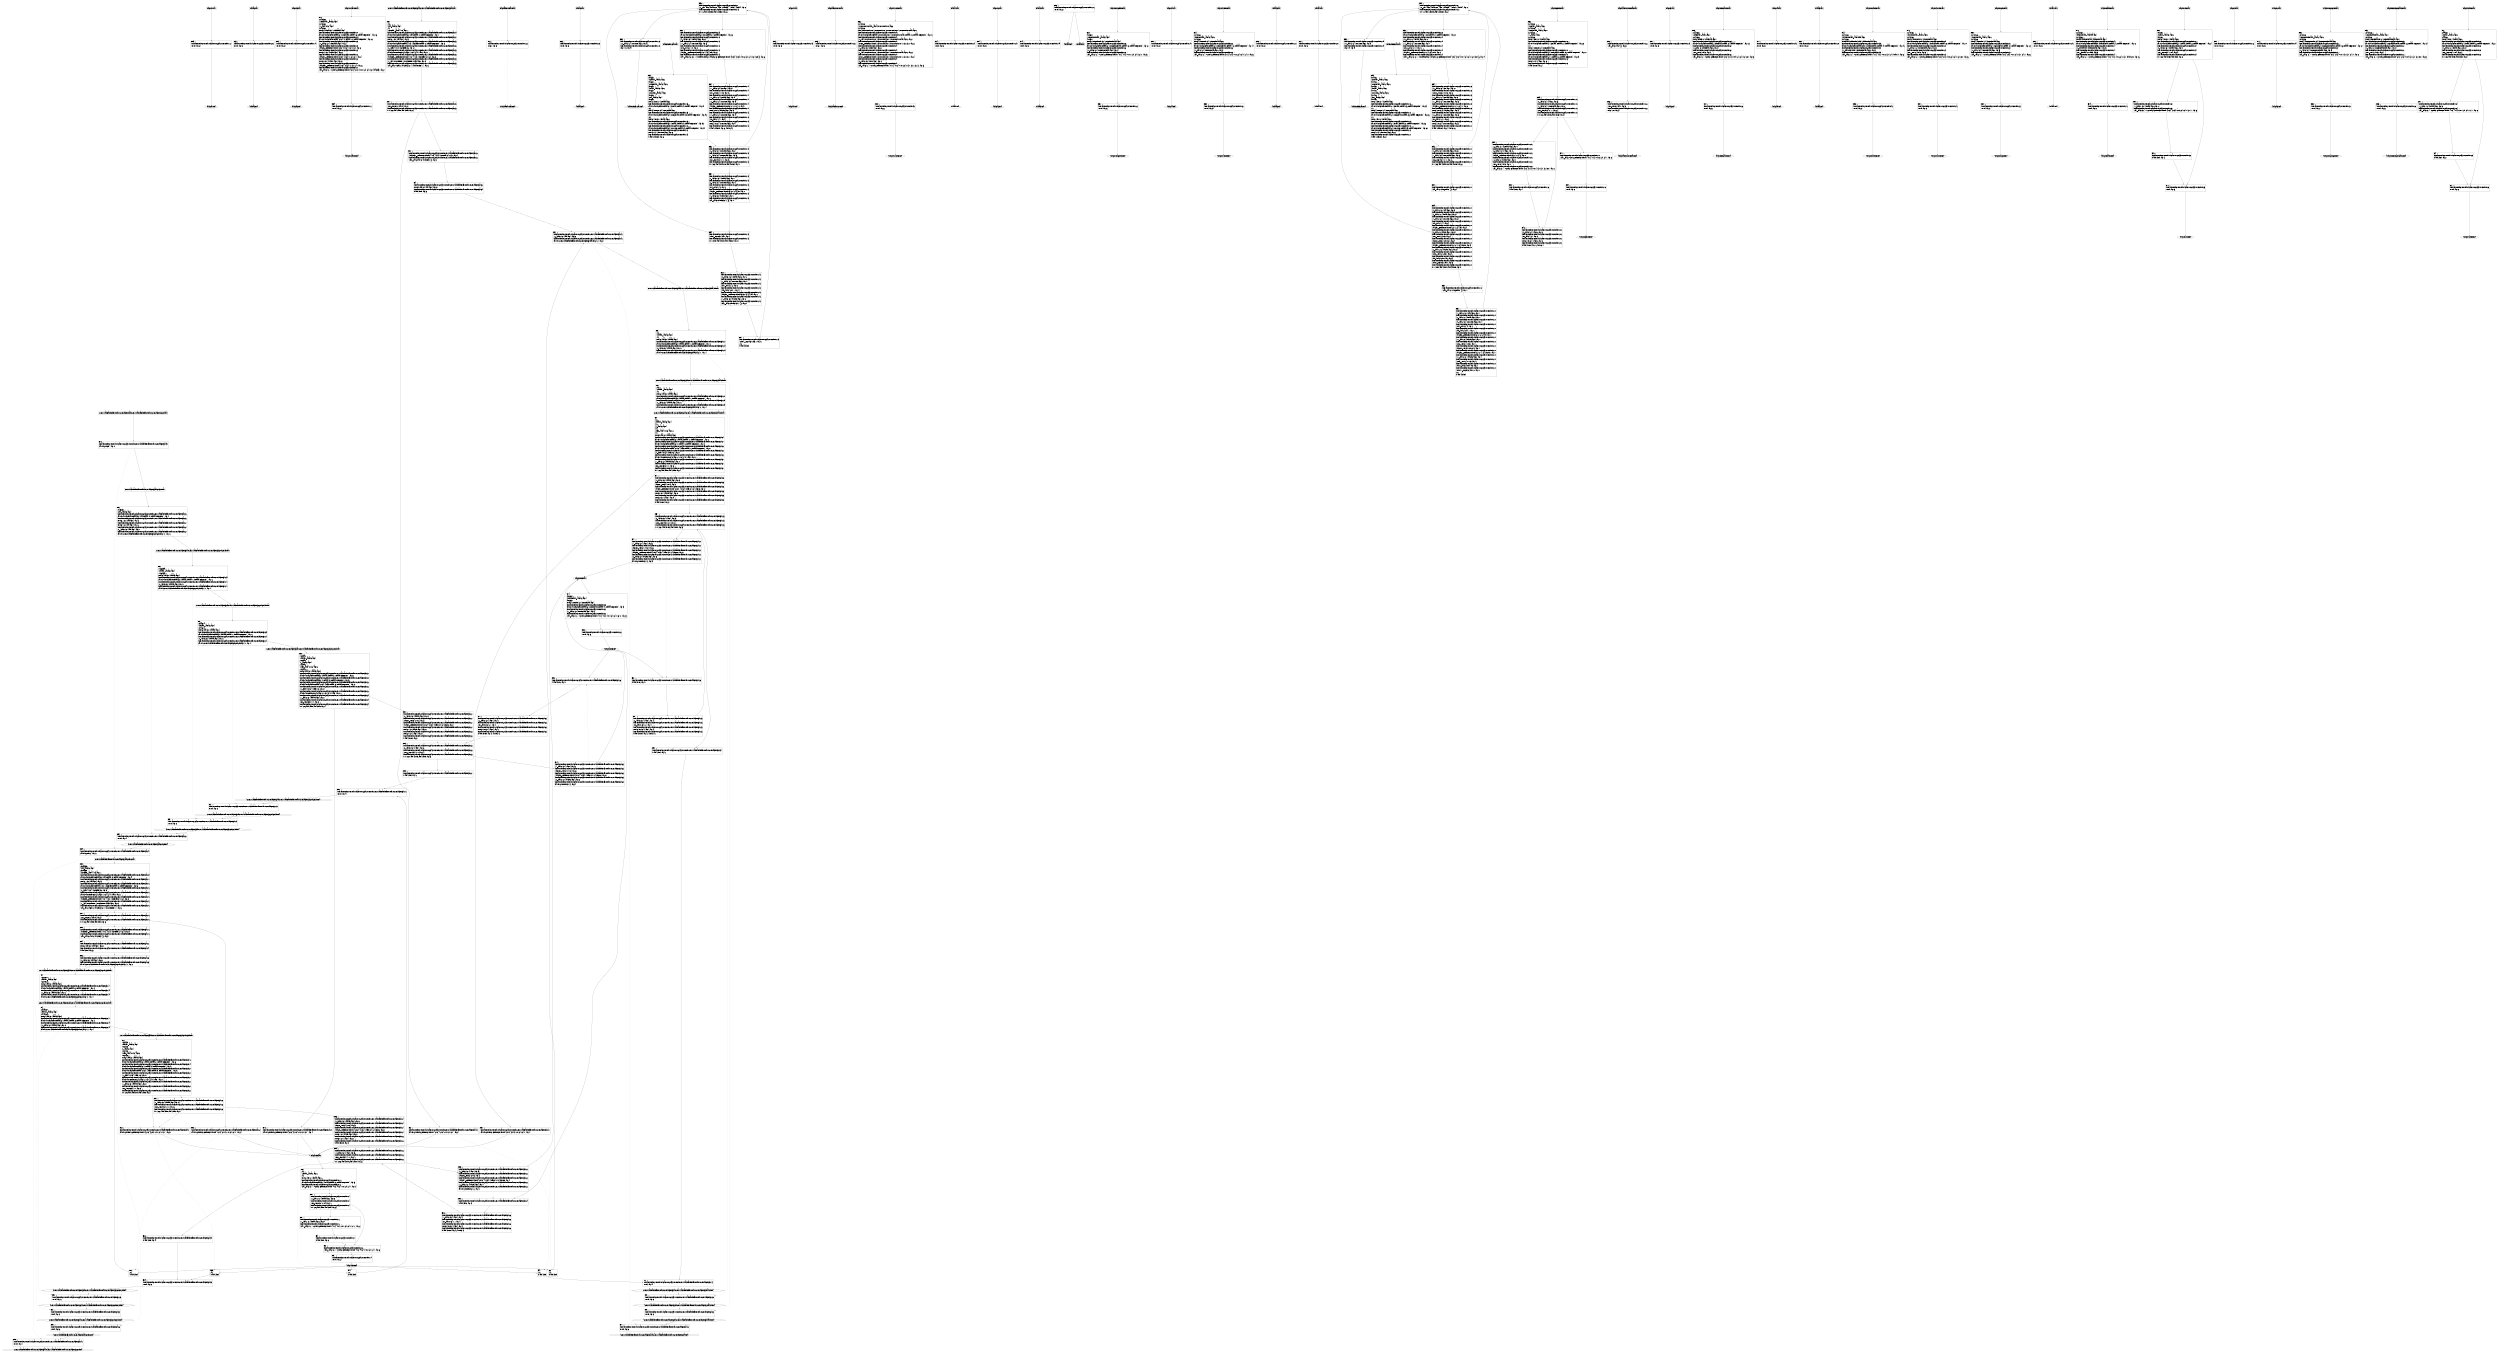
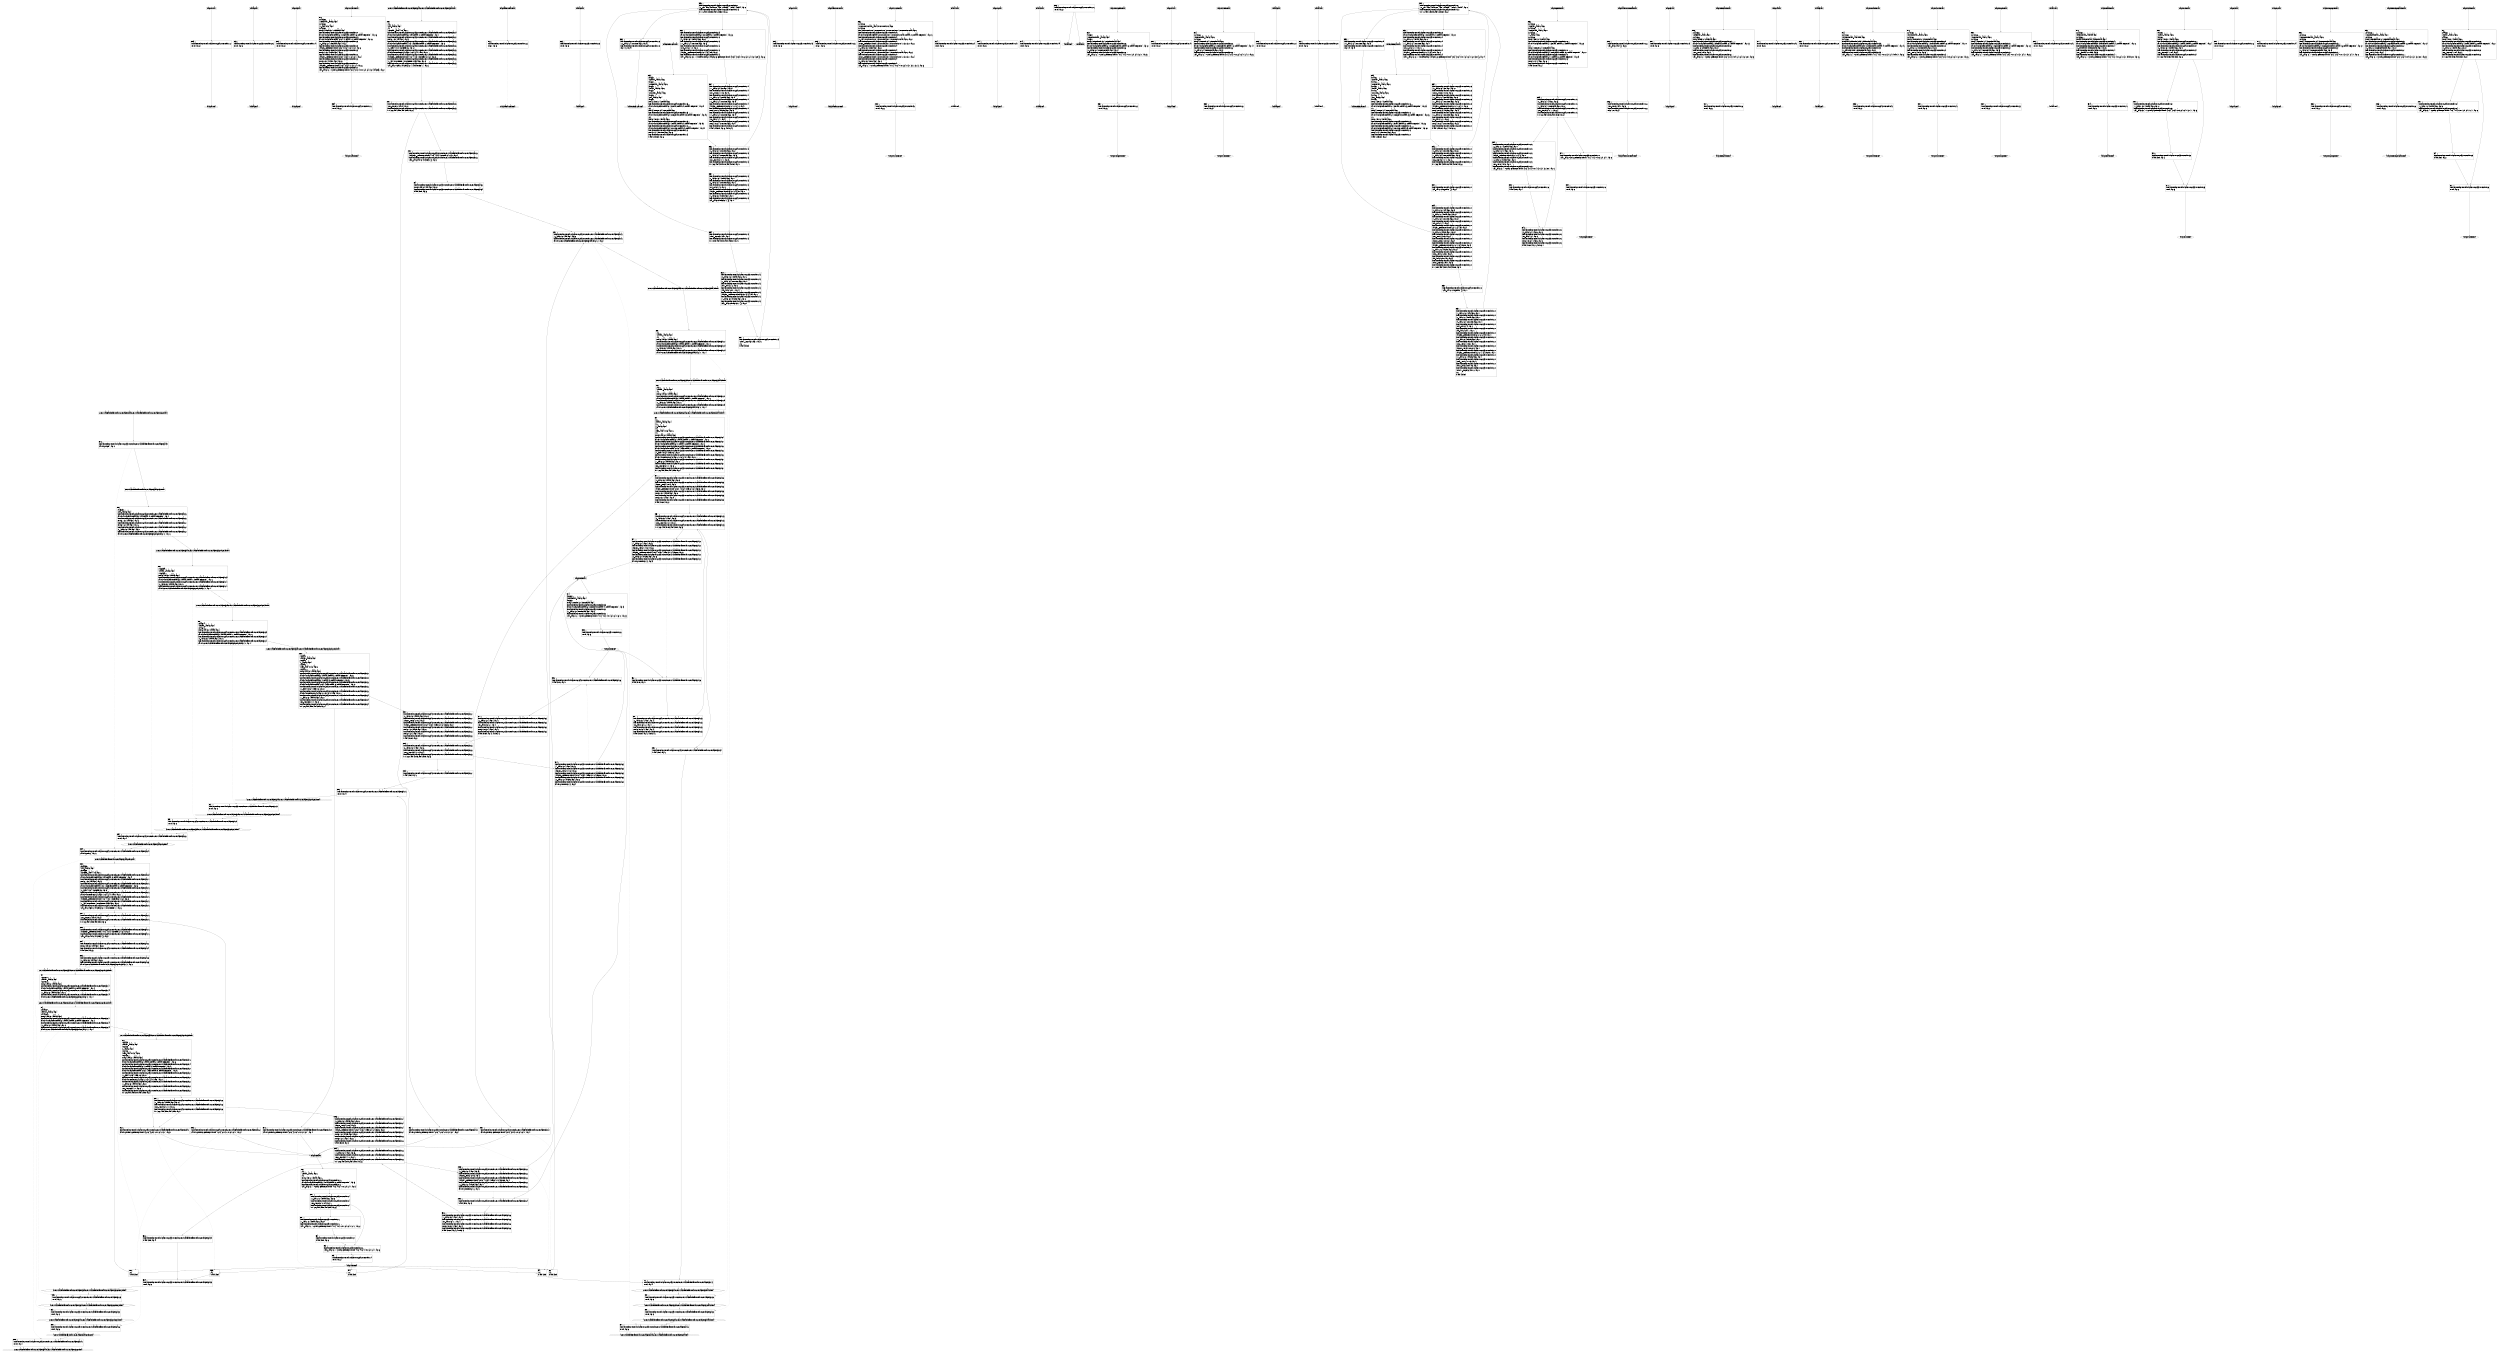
node "{io_ll_good2_end}": added
